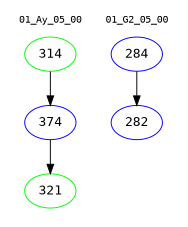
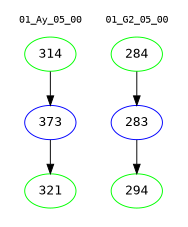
node "284": color blue -> green
node "374": label "374" -> "373"
node "282": label "282" -> "283"
node "294": added
